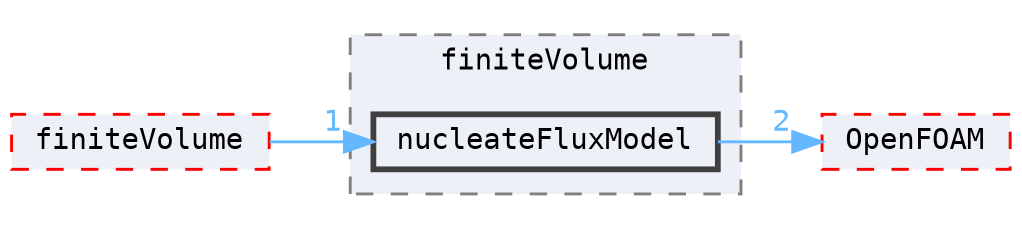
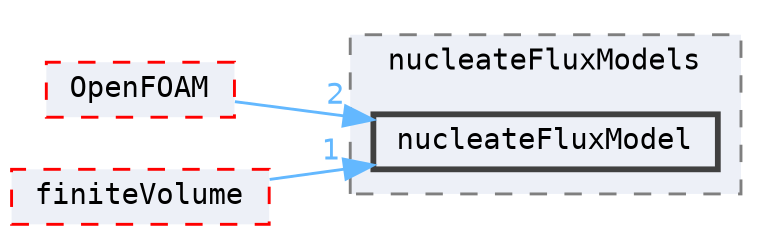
cluster "finiteVolume": label "finiteVolume" -> "nucleateFluxModels"
edge "nucleateFluxModel" -> "OpenFOAM": reversed
